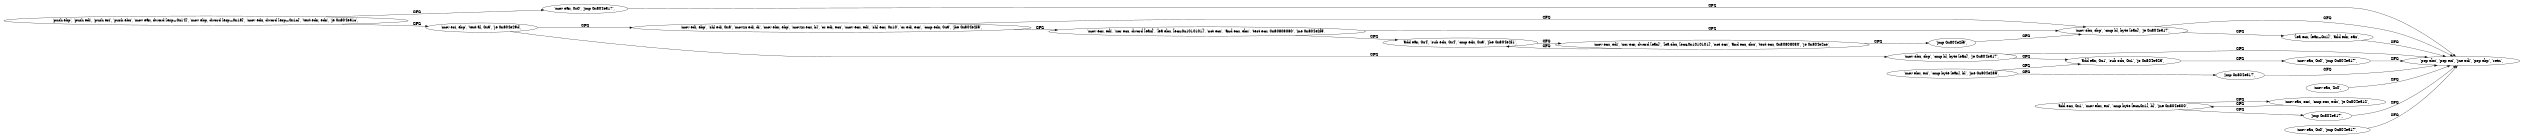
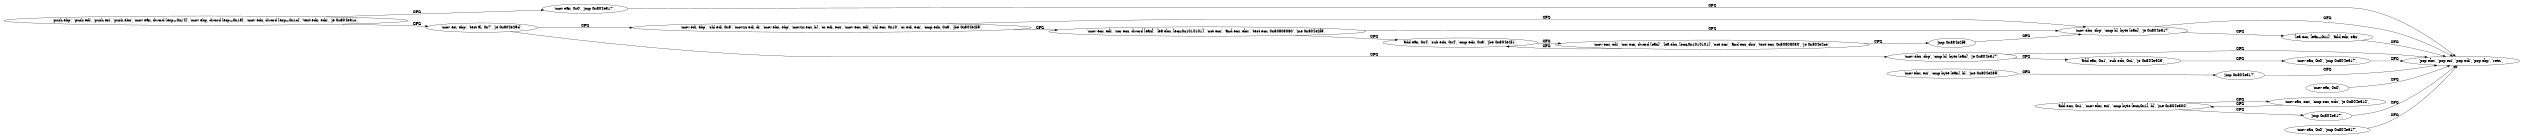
node "'mov esi, ebp', 'test al, 0x3', 'je 0x804e29d',": label "'mov esi, ebp', 'test al, 0x3', 'je 0x804e29d'," -> "'mov esi, ebp', 'test al, 0x7', 'je 0x804e29d',"
node "'jmp 0x804e2f5',": label "'jmp 0x804e2f5'," -> "'jmp 0x884e2f5',"
node "'pop ebx', 'pop esi', 'jne edi', 'pop ebp', 'retn',": label "'pop ebx', 'pop esi', 'jne edi', 'pop ebp', 'retn'," -> "'pop ebx', 'pop esi', 'pop edi', 'pop ebp', 'retn',"
edge "'mov ebx, esi', 'cmp byte [eax], bl', 'jne 0x804e285'," -> "'add eax, 0x1', 'sub edx, 0x1', 'je 0x804e323',": removed, label "CFG"
node "'mov eax, 4x0',": label "'mov eax, 4x0'," -> "'mov eax, 0x0',"
